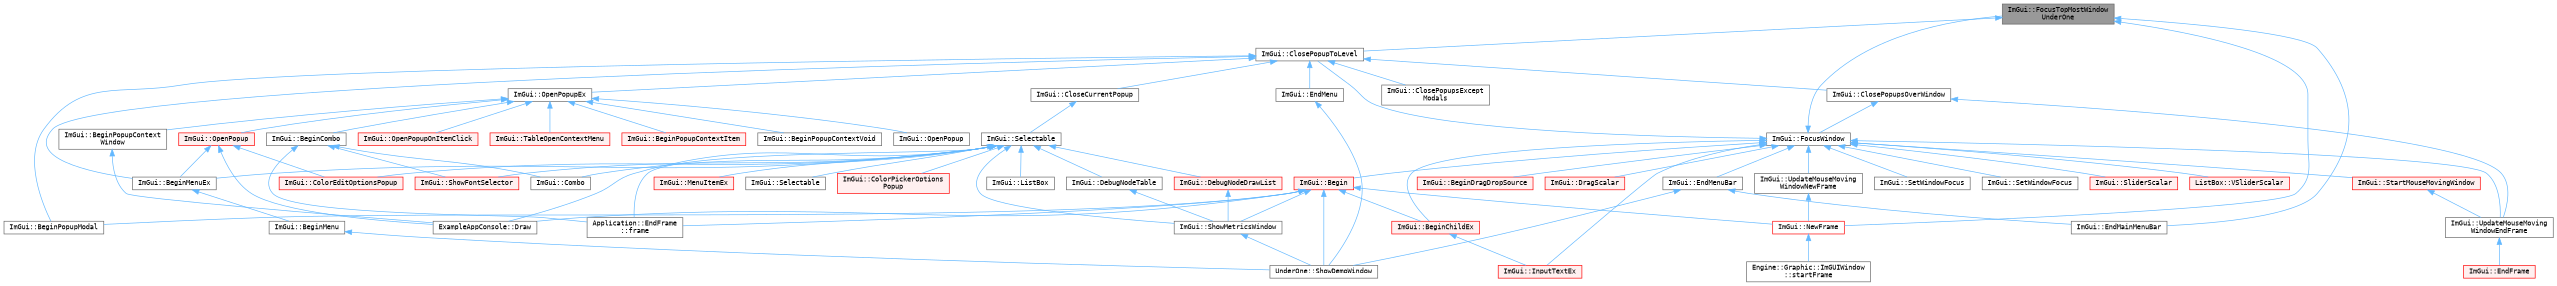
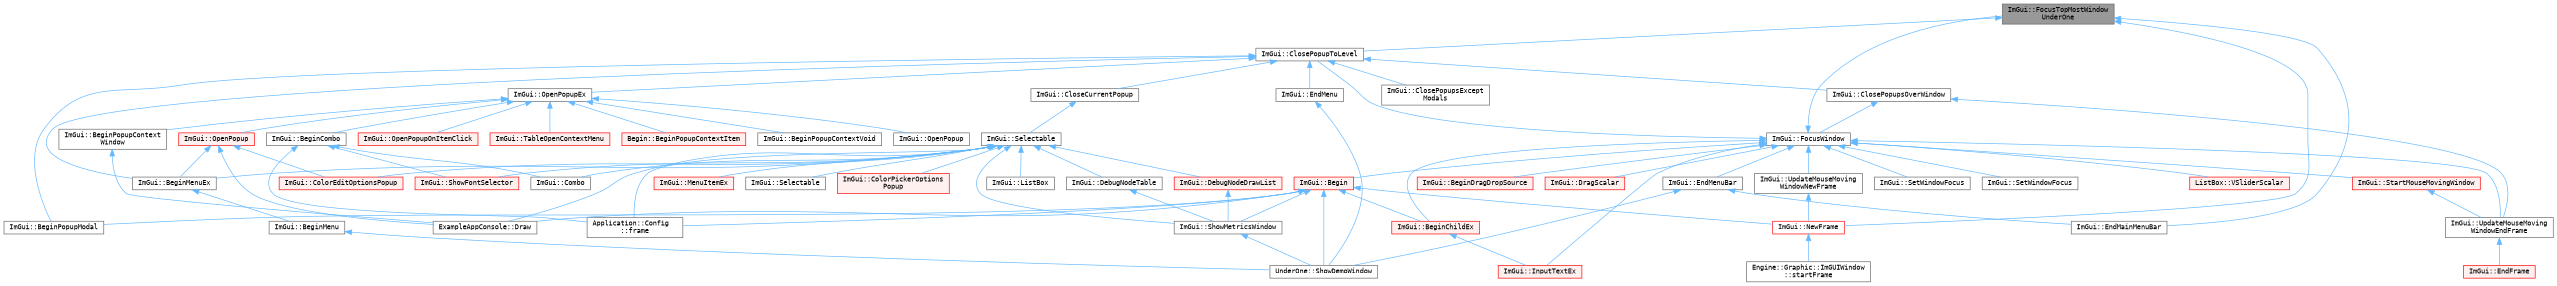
node "ImGui::BeginPopupContextItem": label "ImGui::BeginPopupContextItem" -> "Begin::BeginPopupContextItem"
node "ImGui::SliderScalar": removed
node "Application::EndFrame ::frame": label "Application::EndFrame ::frame" -> "Application::Config ::frame"
